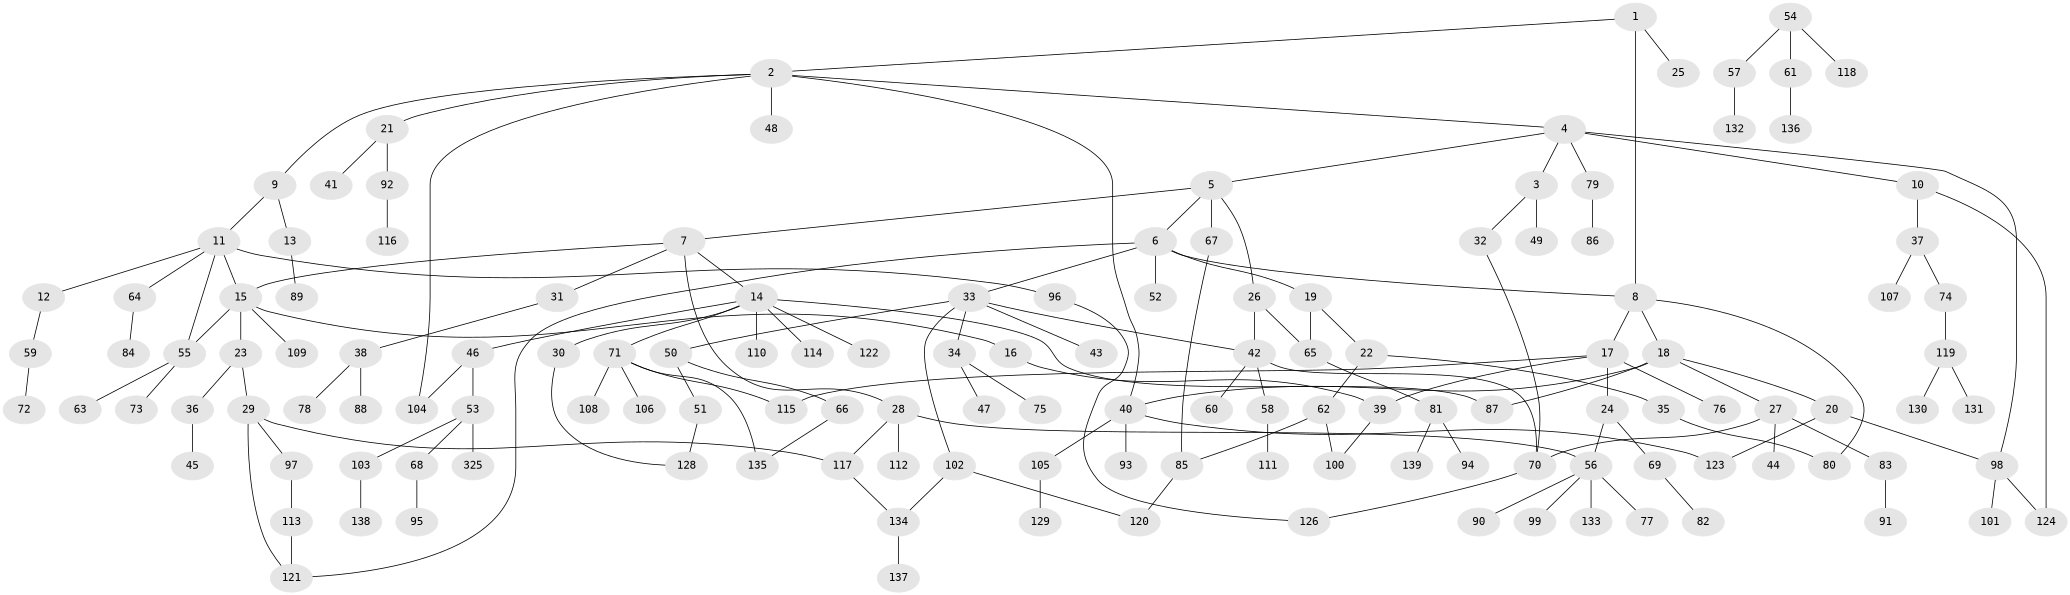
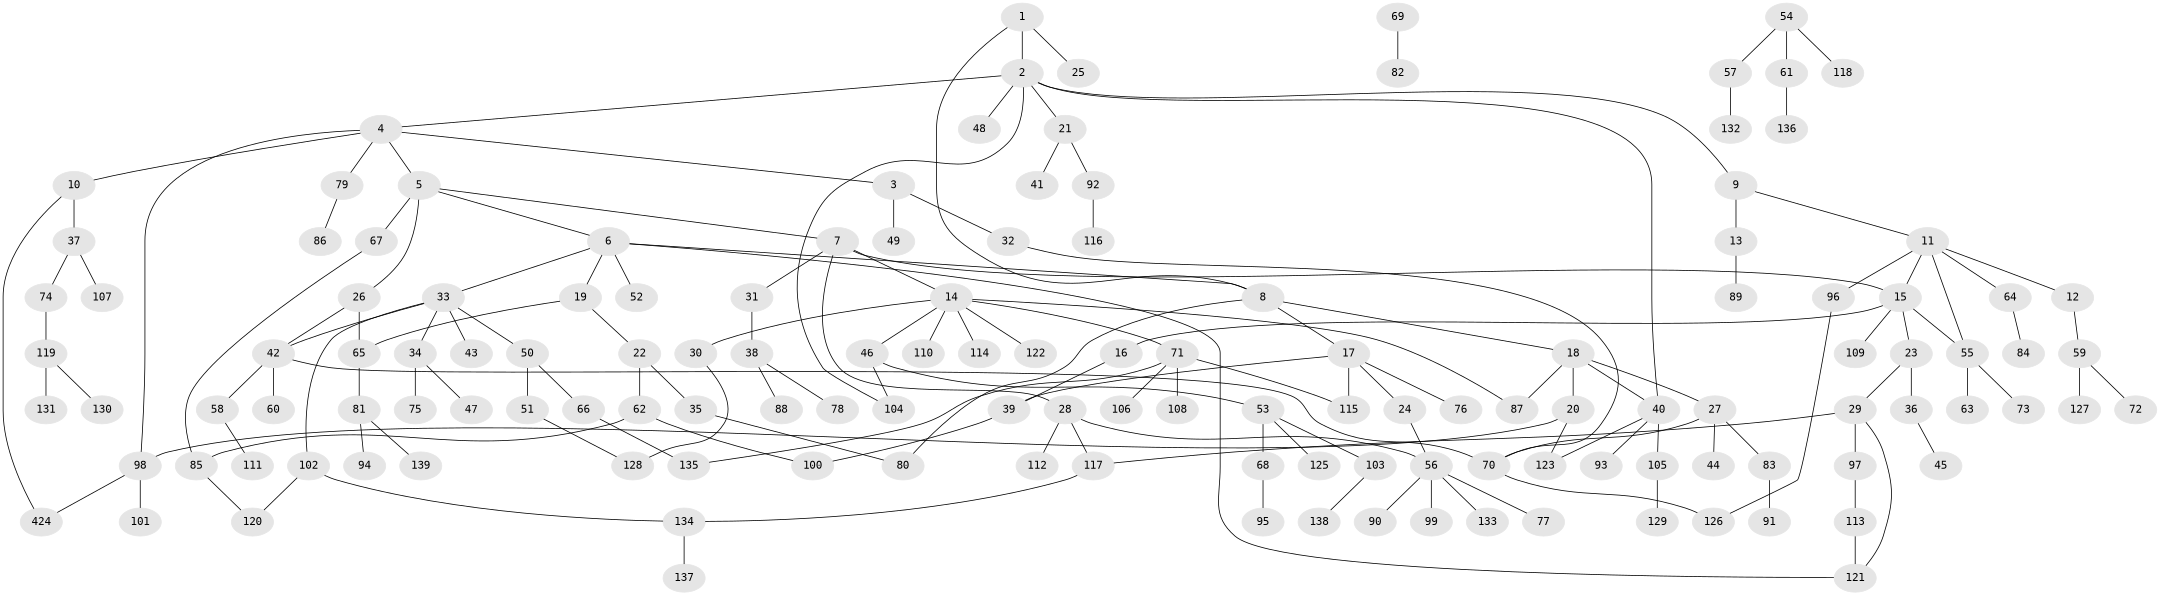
node "127": added
edge "24" -- "69": removed
node "325": label "325" -> "125"
node "124": label "124" -> "424"
